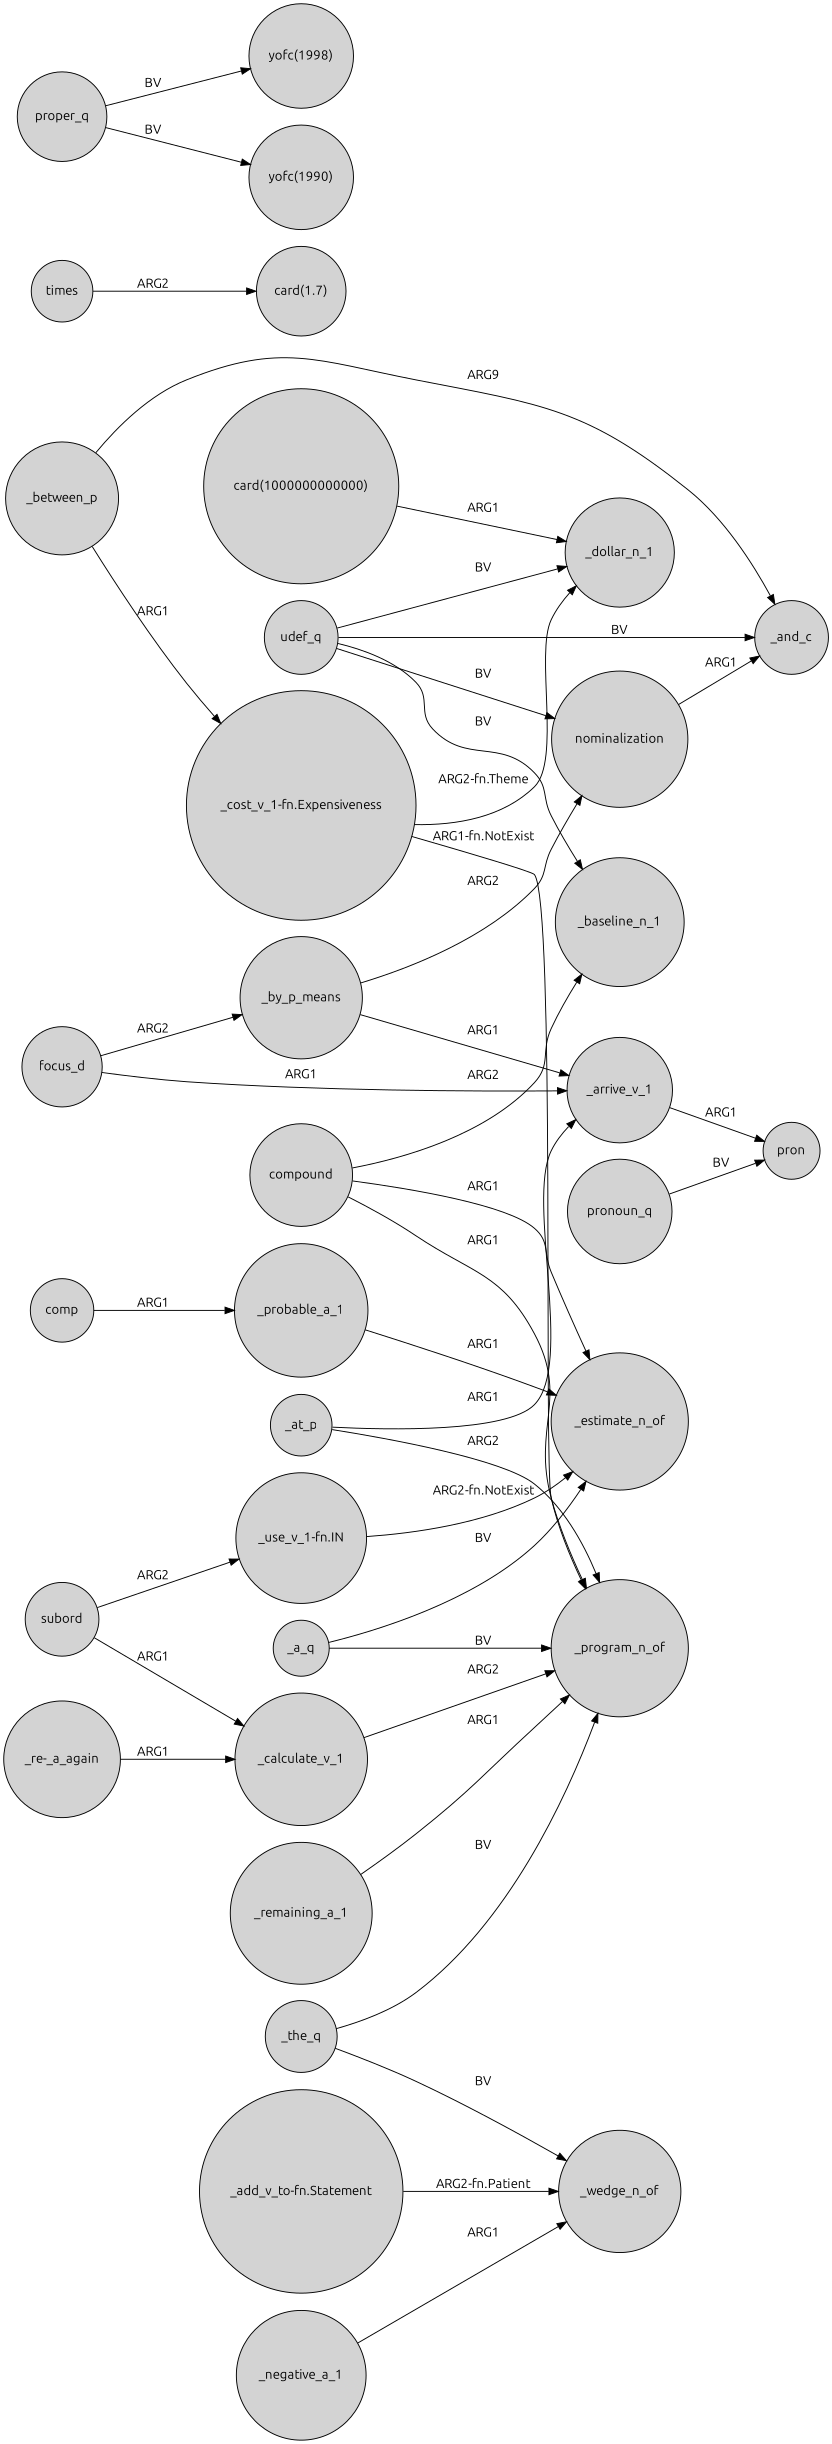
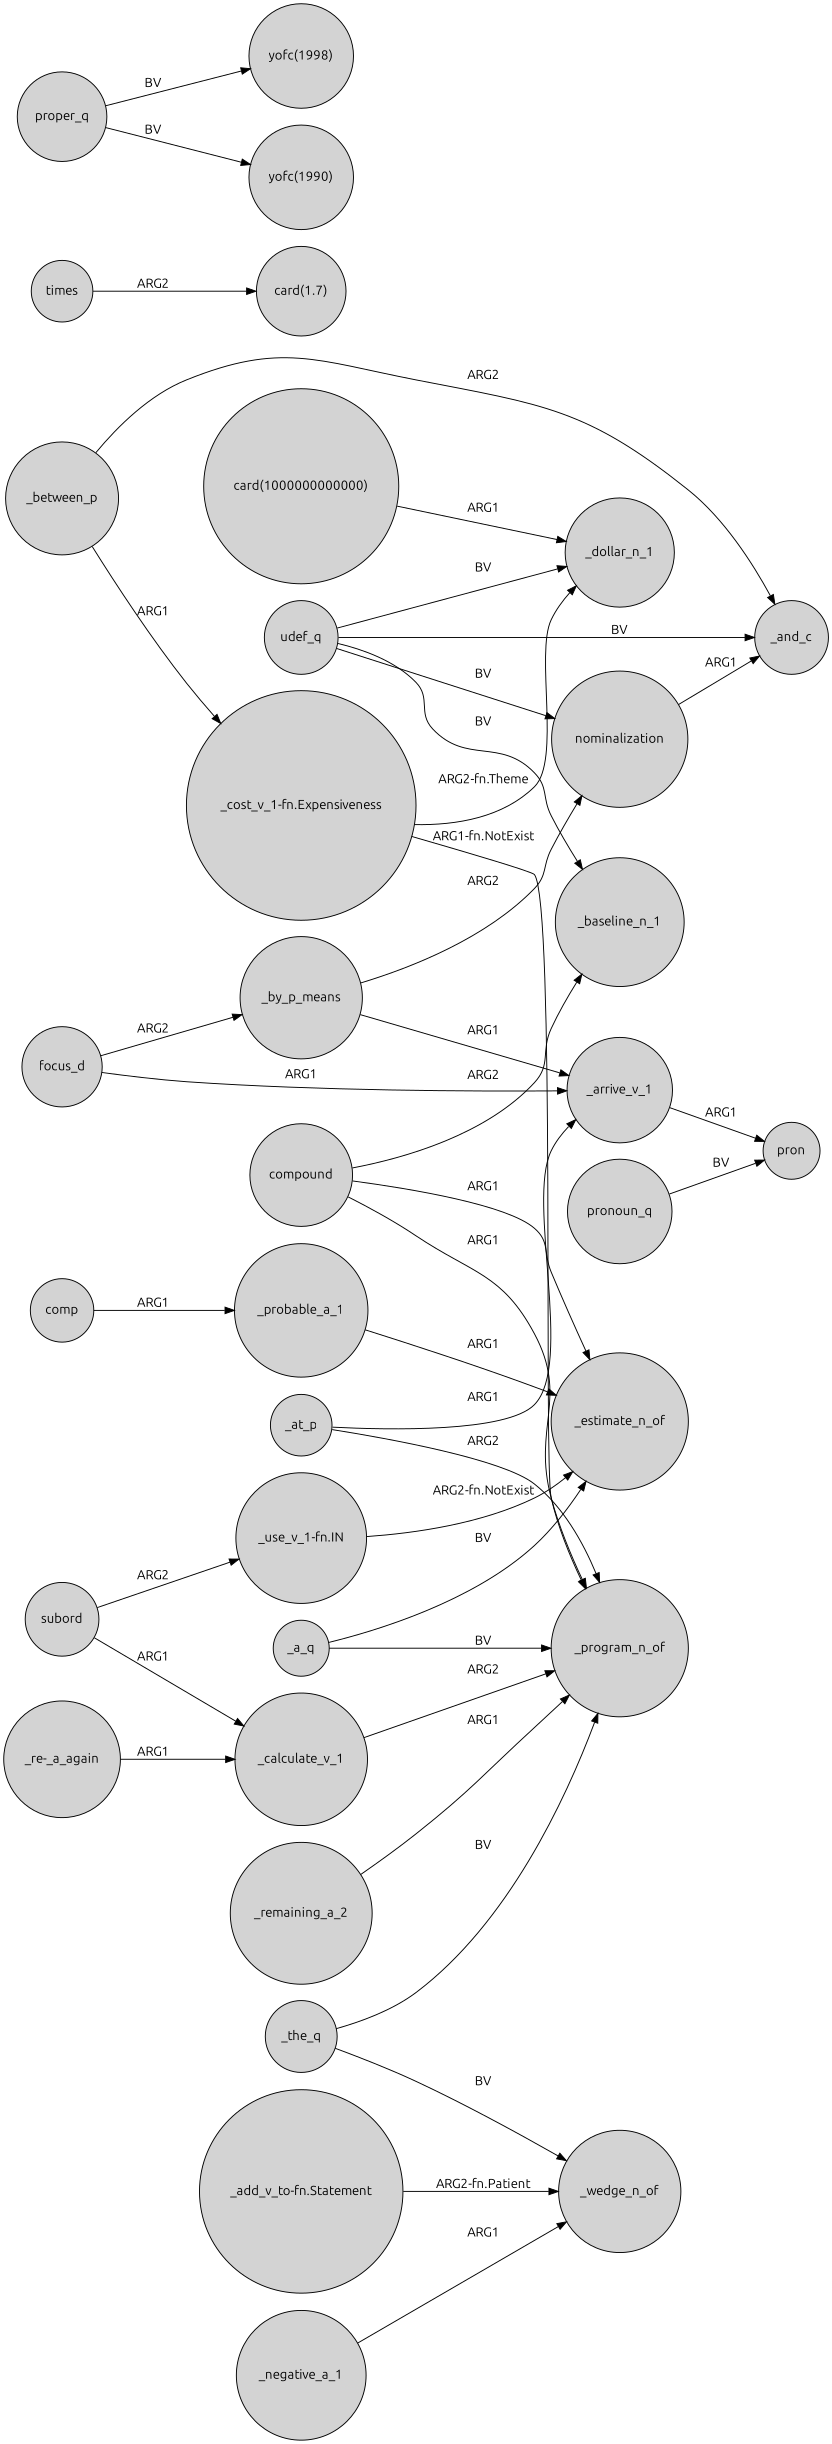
edge "_between_p" -> "_and_c": label "ARG9" -> "ARG2"
node "_remaining_a_1": label "_remaining_a_1" -> "_remaining_a_2"
